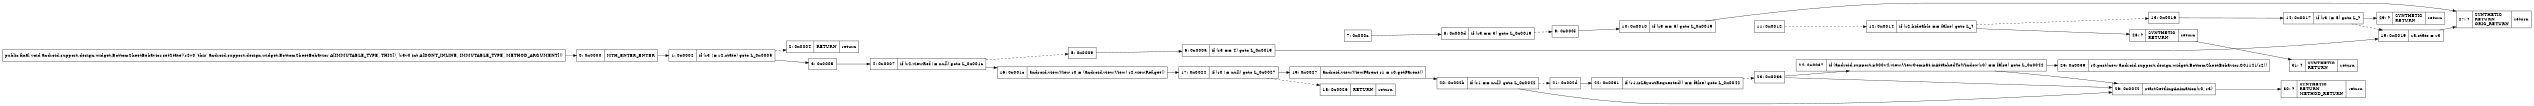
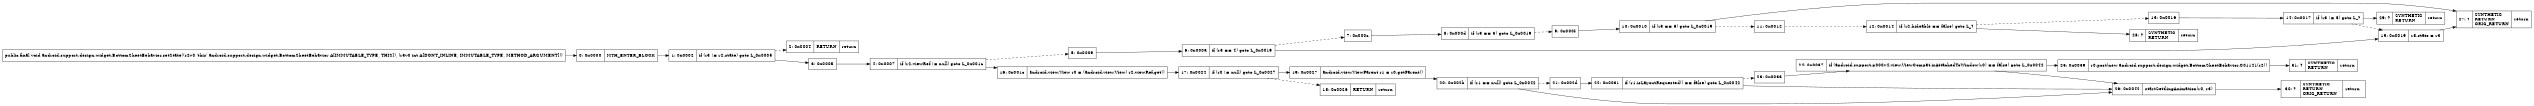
edge "10: 0x0010" -> "11: 0x0012": added
edge "6: 0x000a" -> "7: 0x000c": added
edge "28: ?" -> "31: ?": now "25: 0x0039" -> "31: ?"
node "0: 0x0000": text "MTH_ENTER_ENTER" -> "MTH_ENTER_BLOCK"
edge "23: 0x0033" -> "26: 0x0042": now "22: 0x0031" -> "26: 0x0042"
node "30: ?": text "METHOD_RETURN" -> "ORIG_RETURN"
